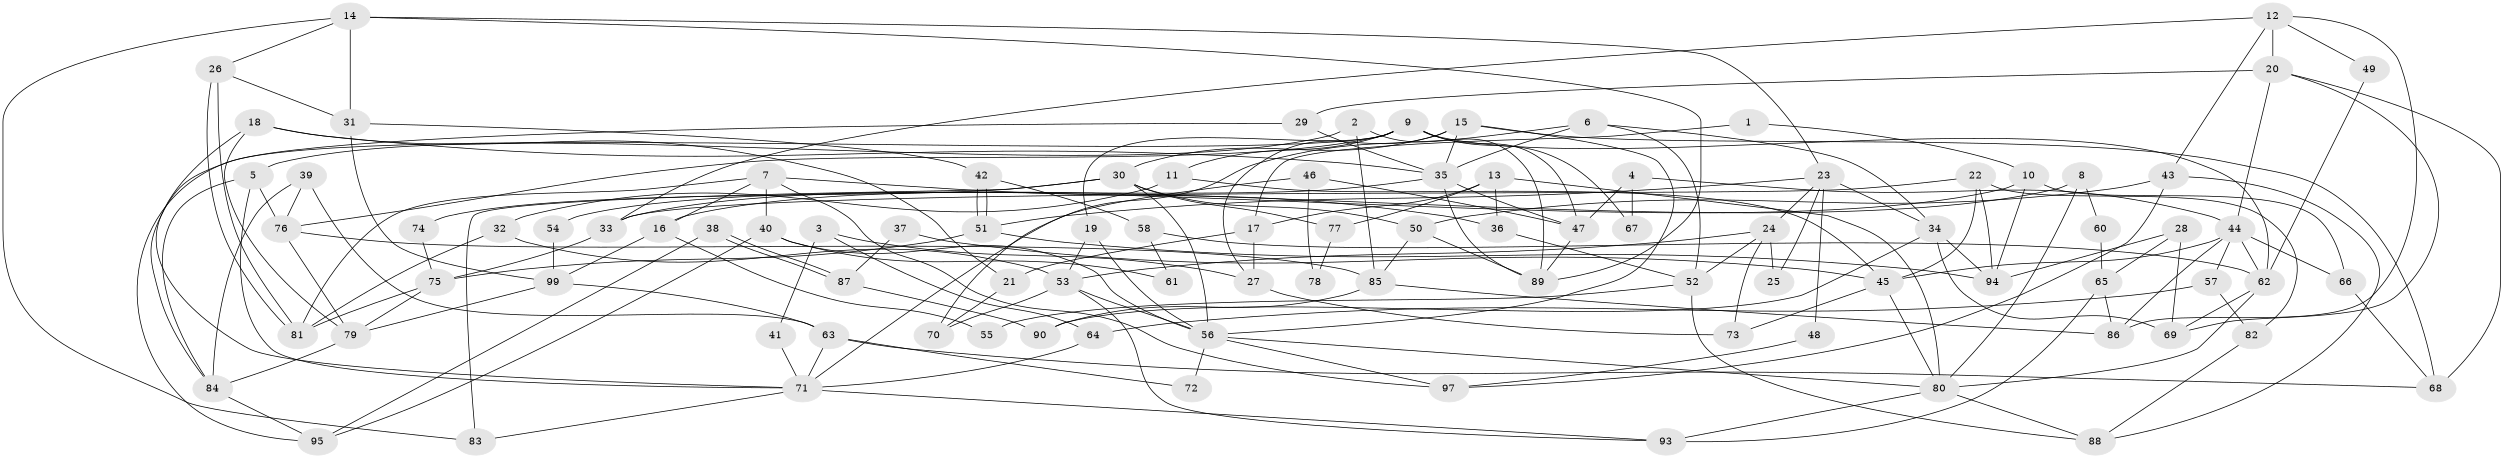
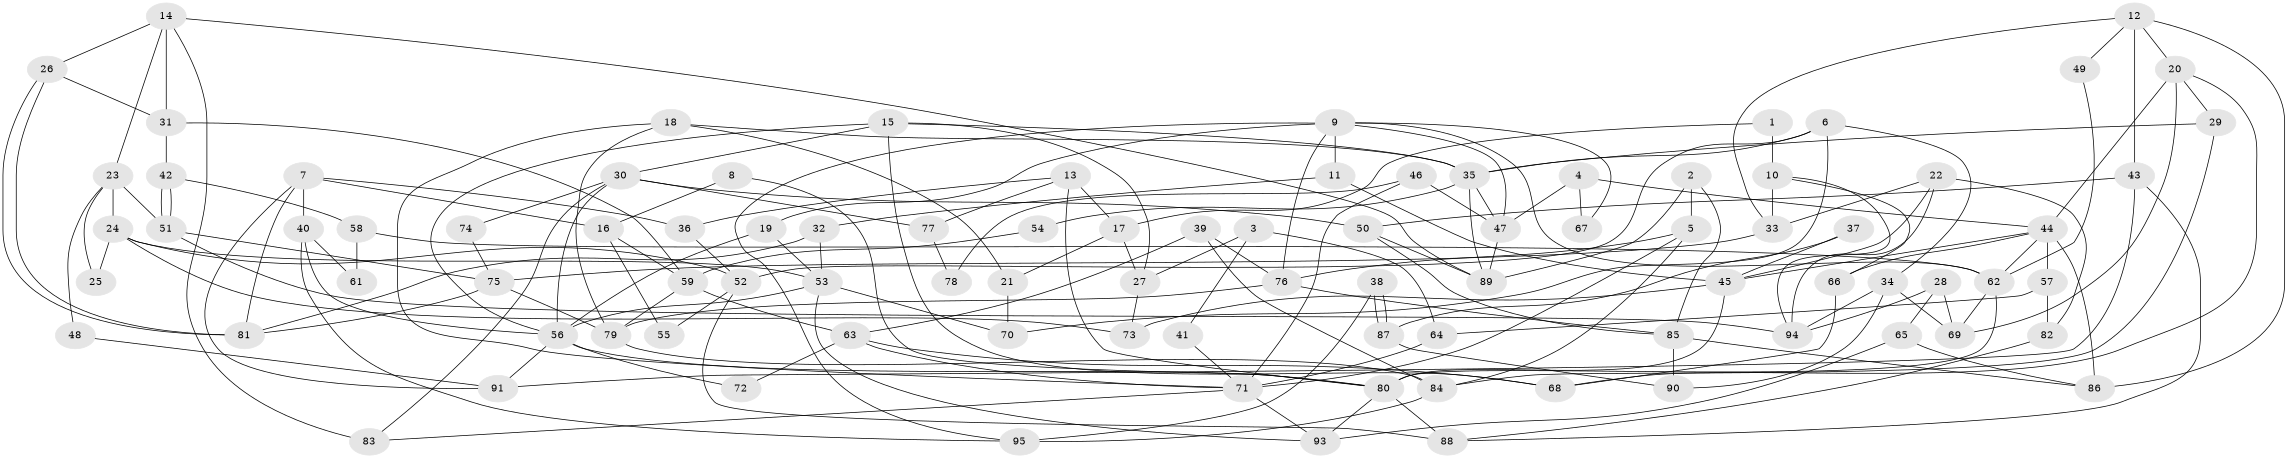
edge "23" -- "34": removed
node "60": removed
node "99": label "99" -> "59"
node "97": label "97" -> "91"
